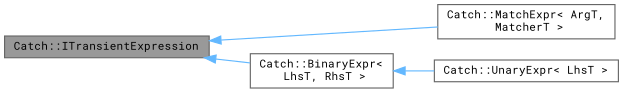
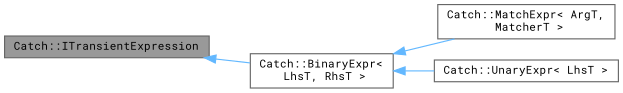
edge "Catch::MatchExpr< ArgT, MatcherT >" -> "Catch::ITransientExpression": now "Catch::MatchExpr< ArgT, MatcherT >" -> "Catch::BinaryExpr< LhsT, RhsT >"
